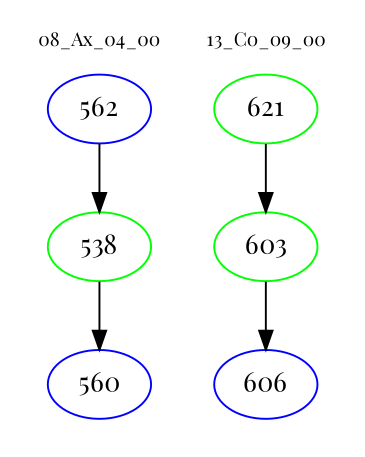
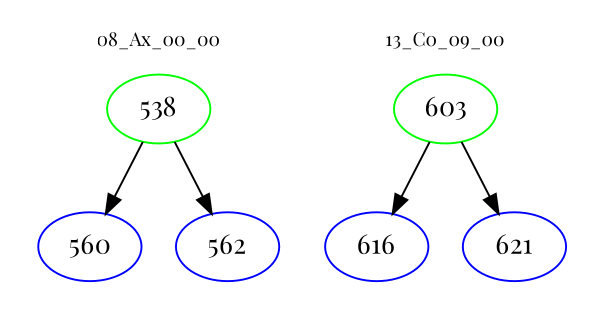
cluster "08_Ax_04_00": label "08_Ax_04_00" -> "08_Ax_00_00"
node "621": color green -> blue
edge "562" -> "538": reversed
edge "621" -> "603": reversed
node "606": label "606" -> "616"
